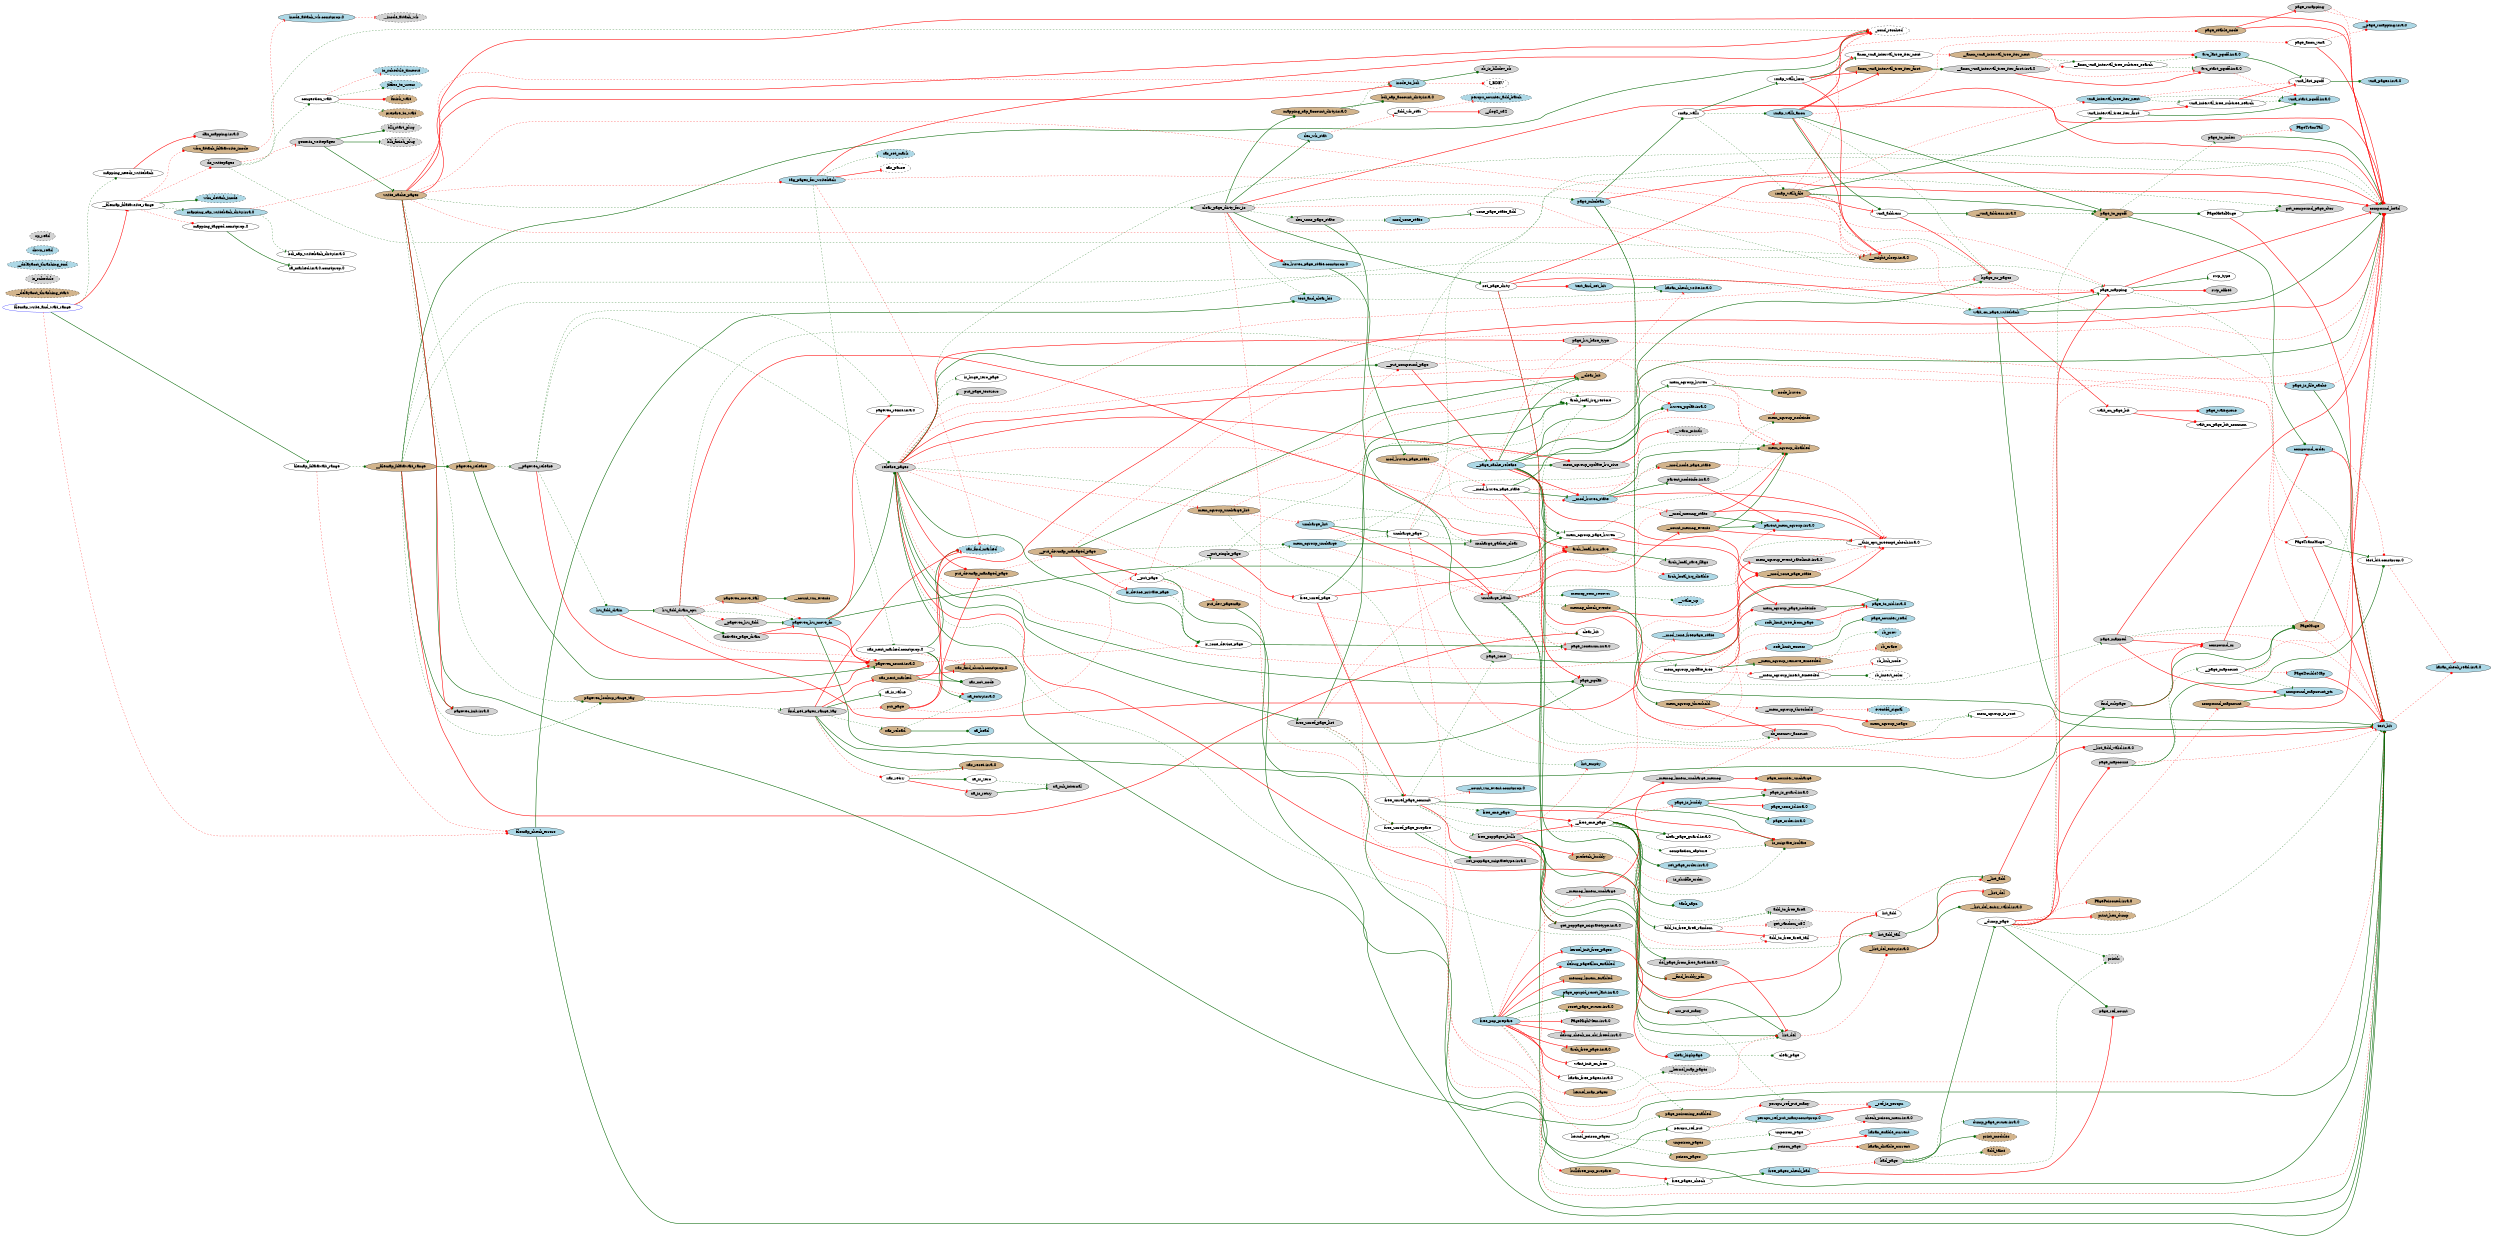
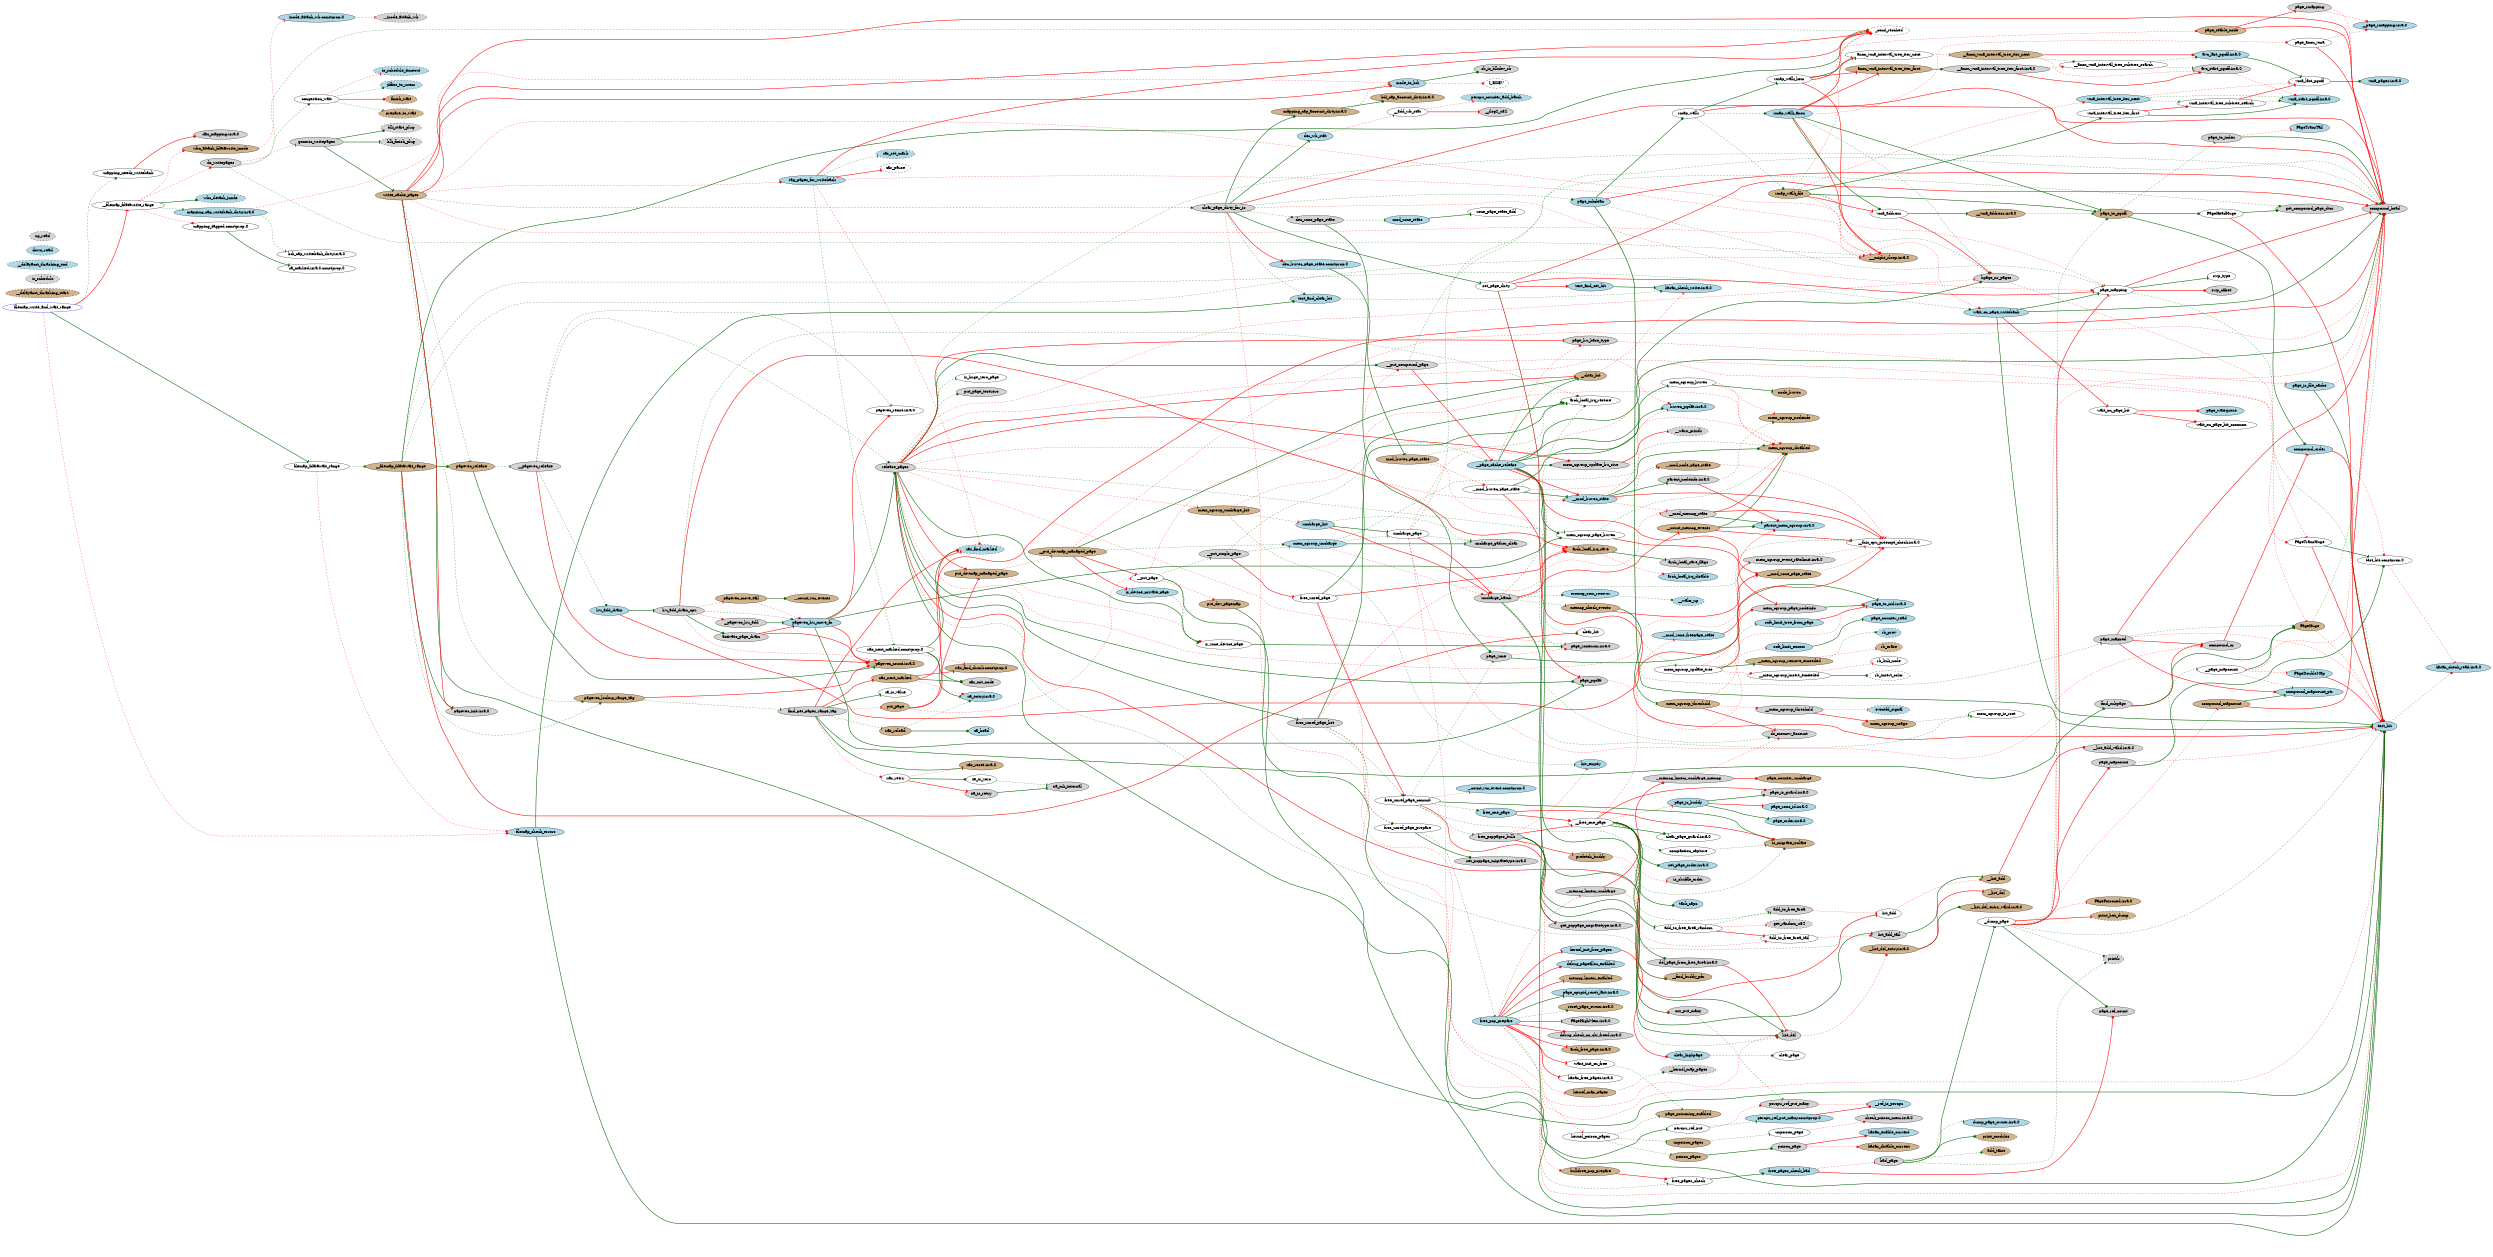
edge "pagevec_count.isra.0" -> "is_zone_device_page": now "put_devmap_managed_page" -> "is_zone_device_page"
